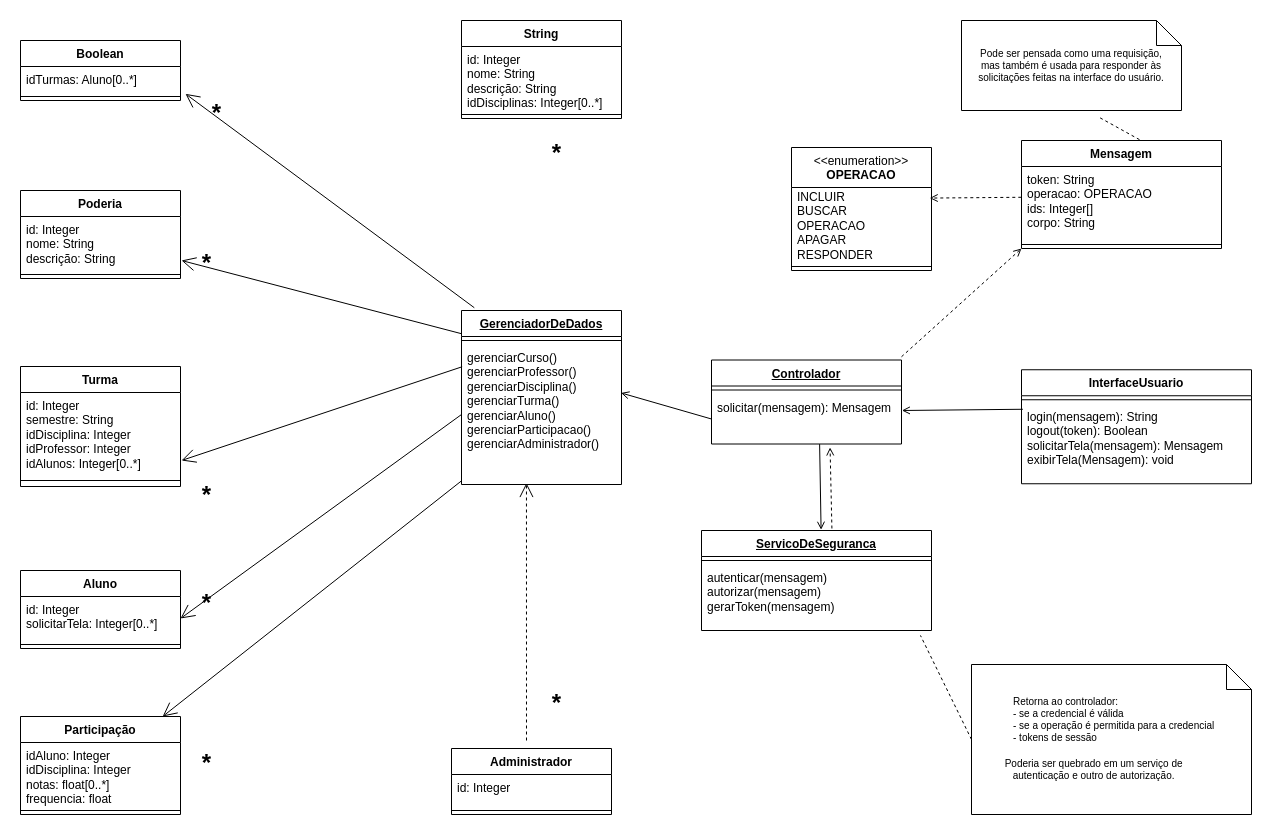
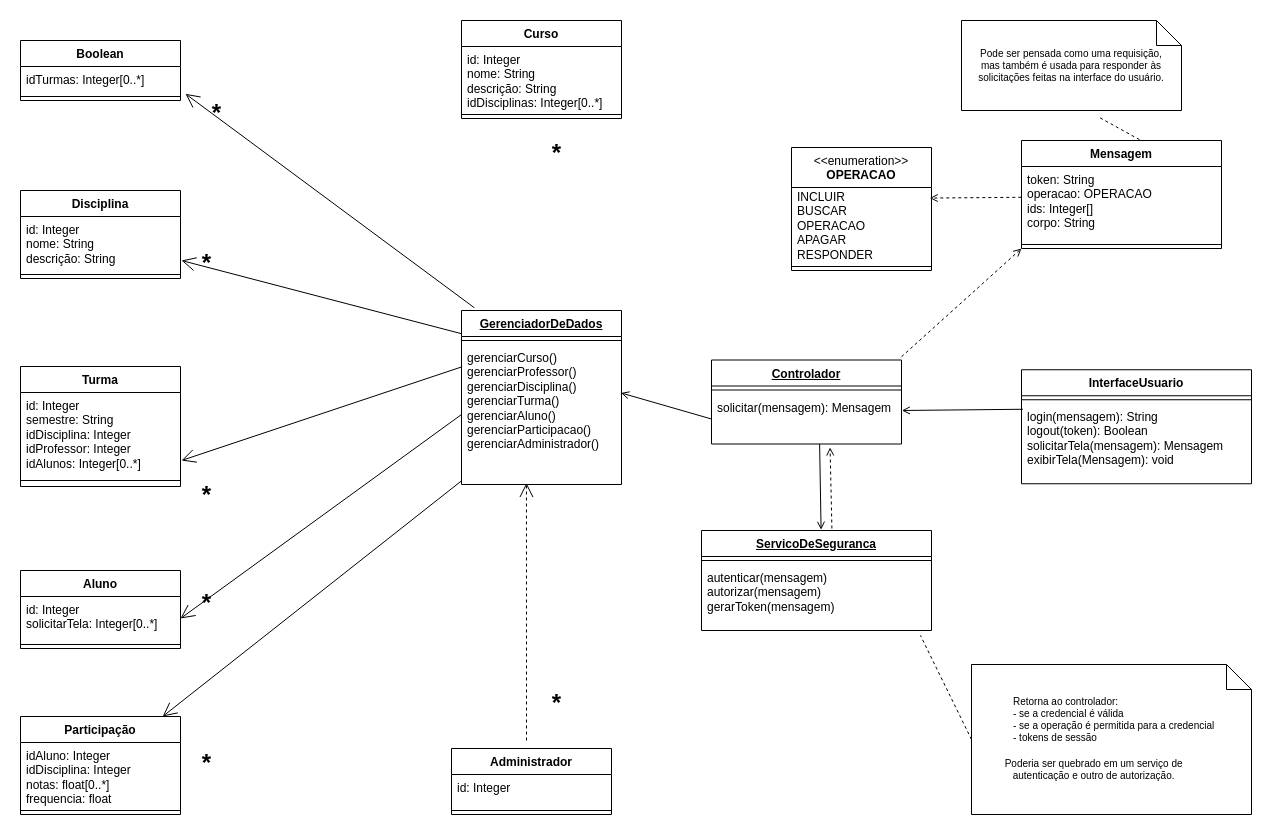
node "String": label "String" -> "Curso"
node "idTurmas: Aluno[0..*]": label "idTurmas: Aluno[0..*]" -> "idTurmas: Integer[0..*]"
node "Poderia": label "Poderia" -> "Disciplina"
